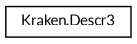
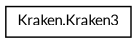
node "Kraken.Descr3": label "Kraken.Descr3" -> "Kraken.Kraken3"
